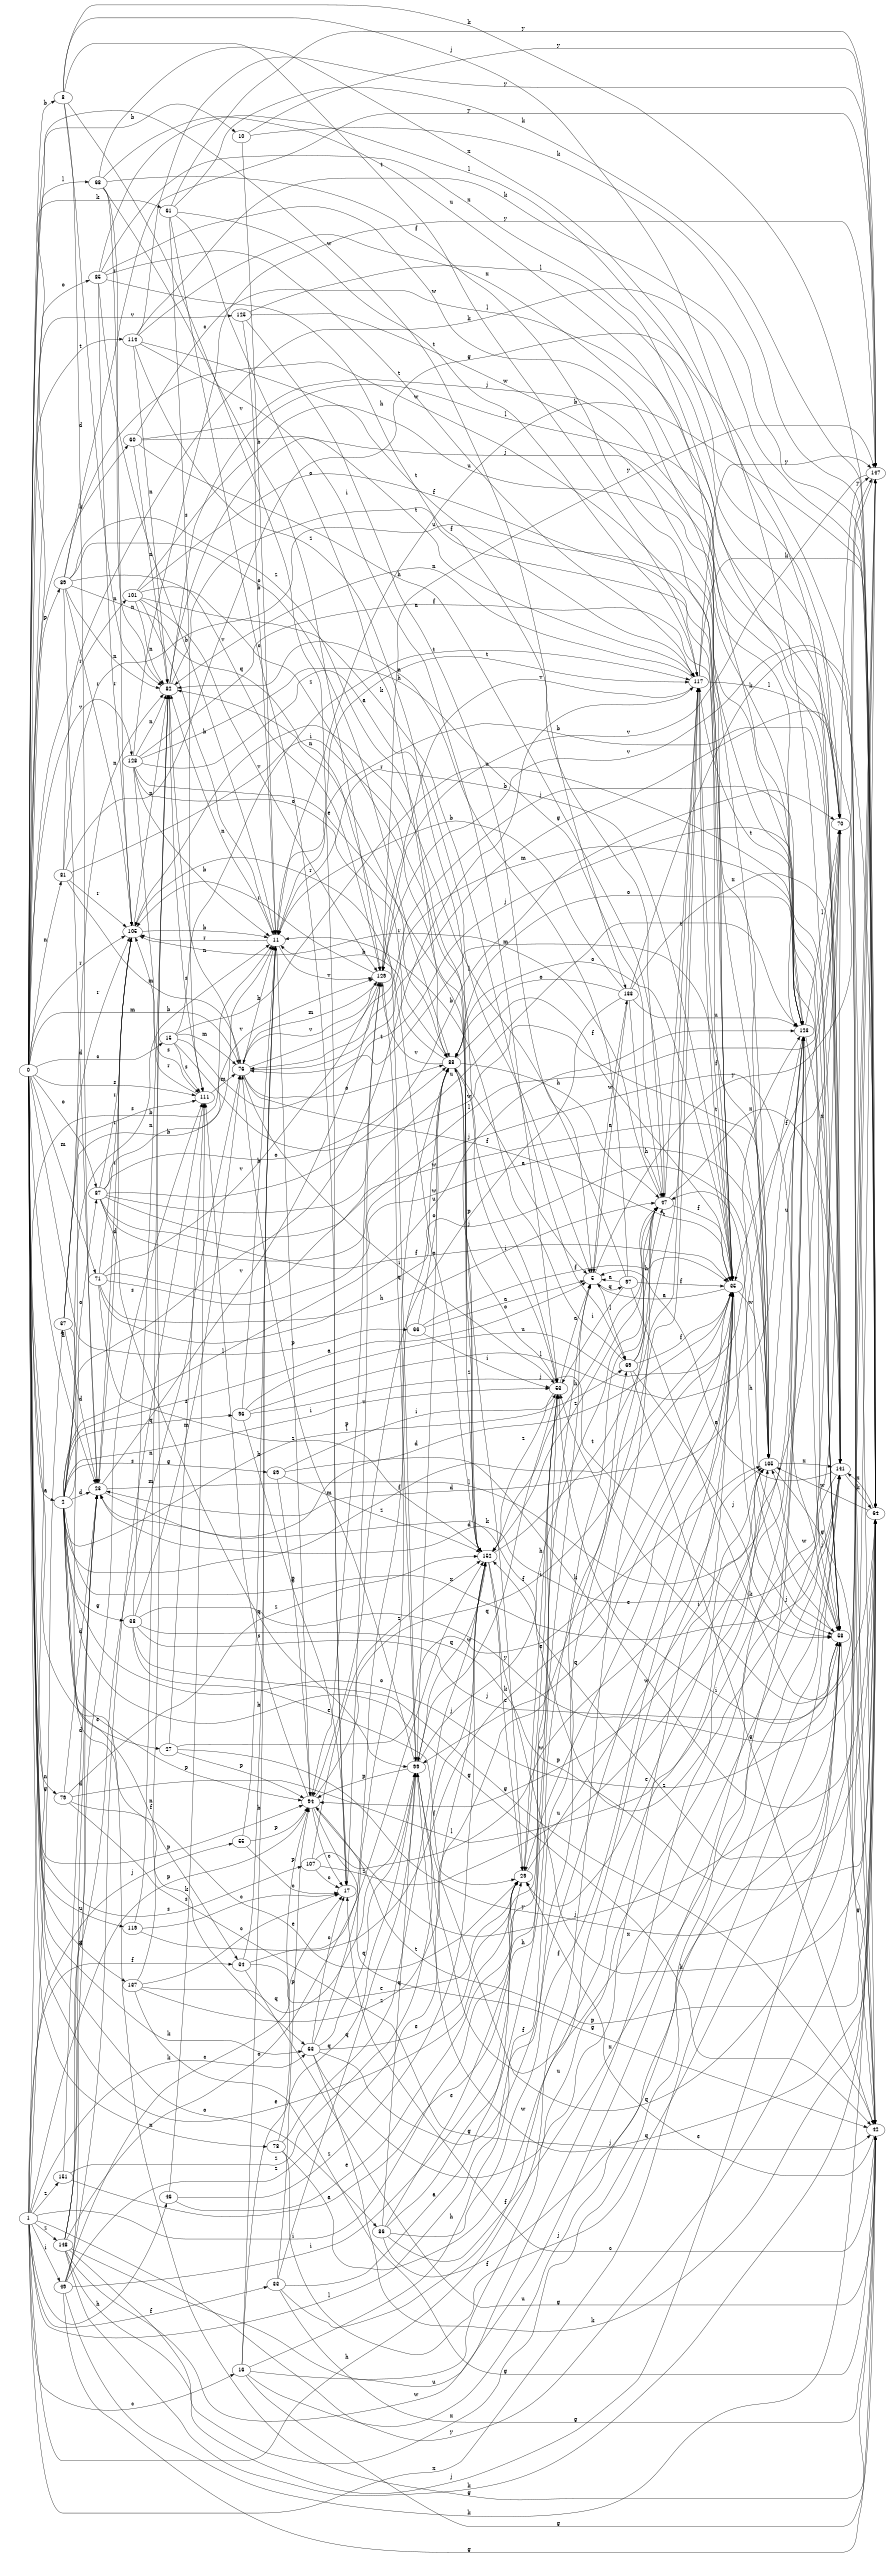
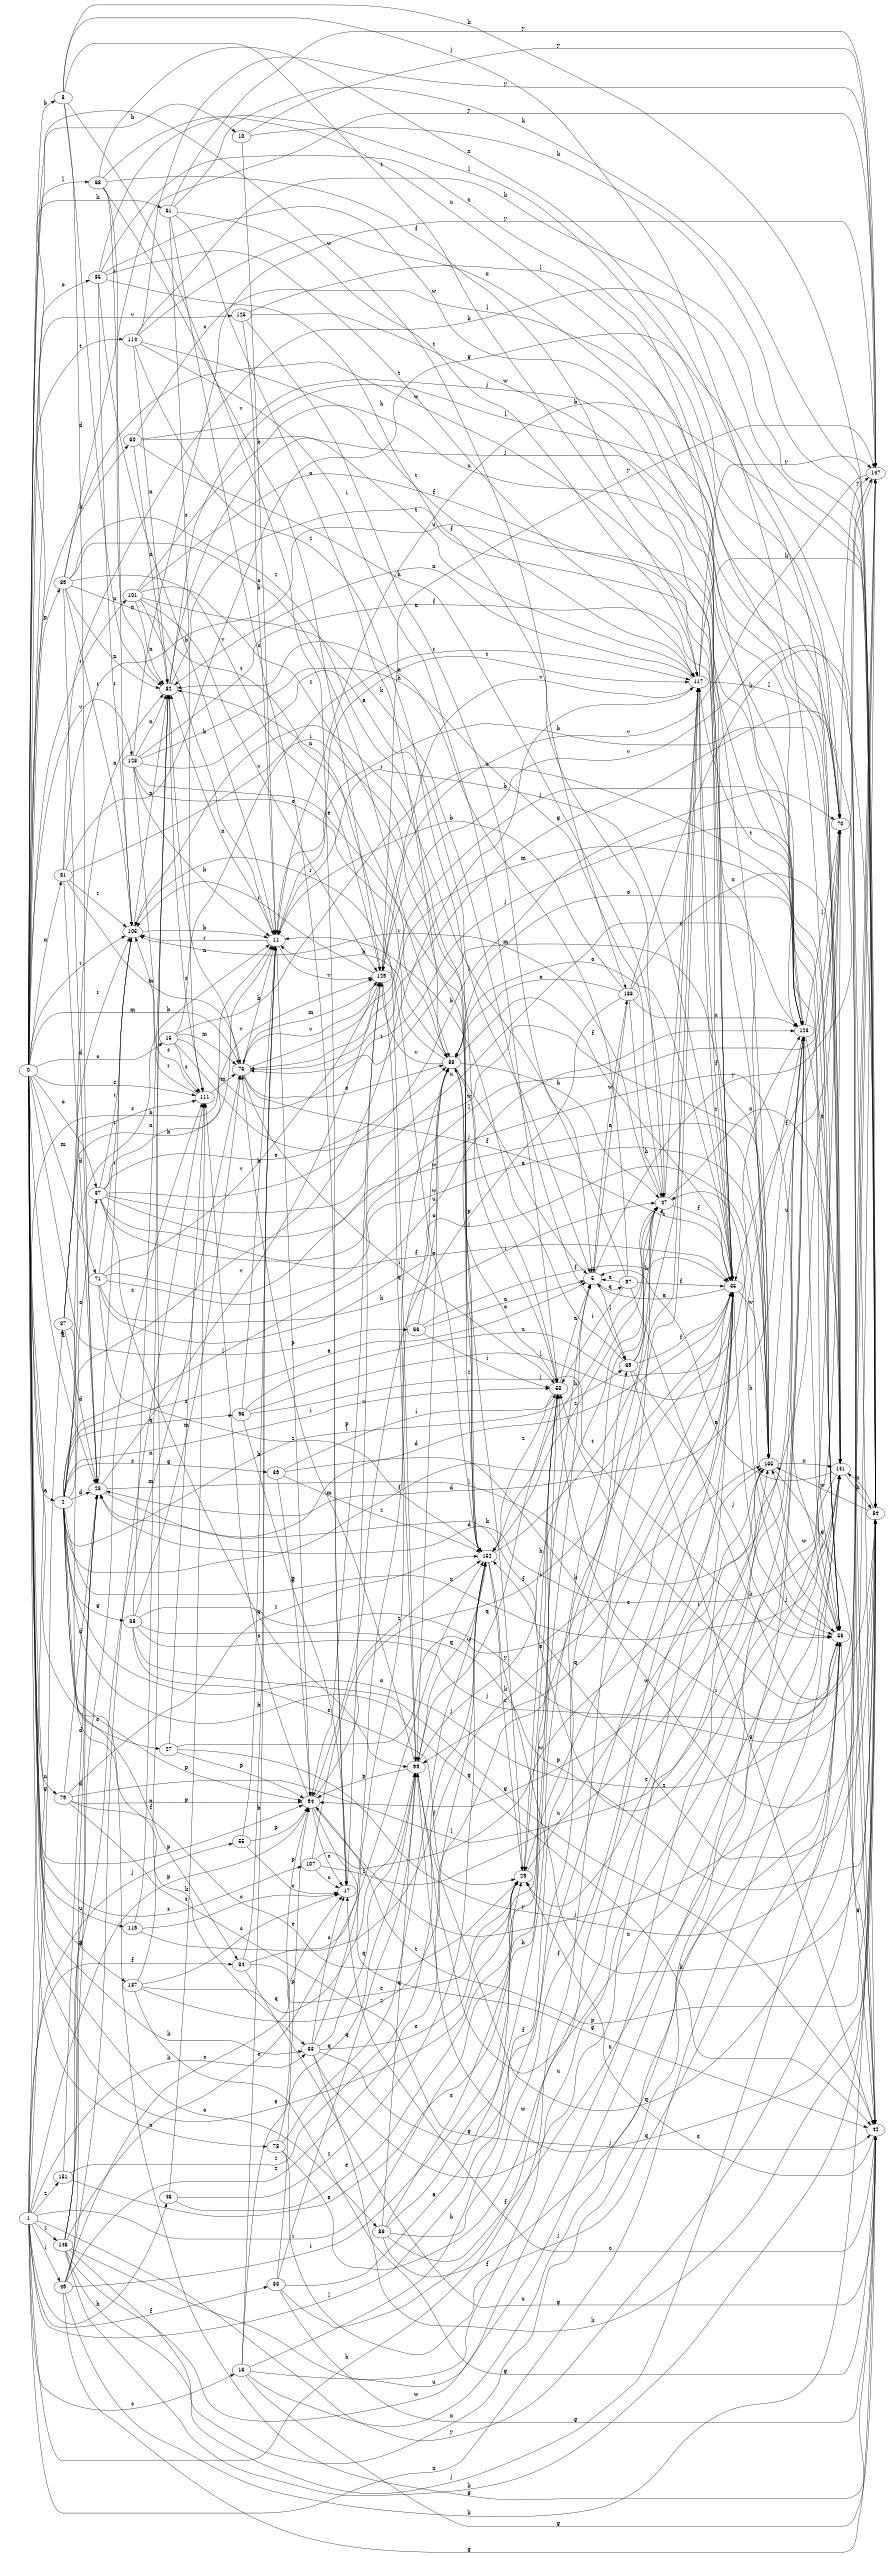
edge "89" -> "99": label "q" -> "t"
edge "105" -> "23": now "81" -> "23"
edge "79" -> "94": added, label "p"
